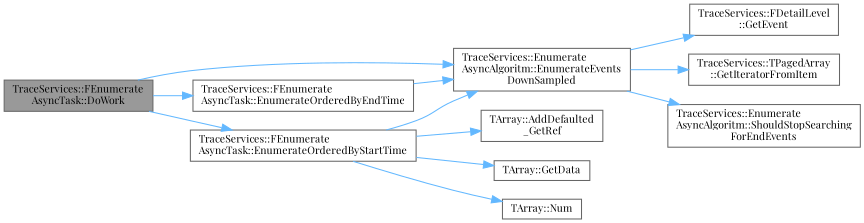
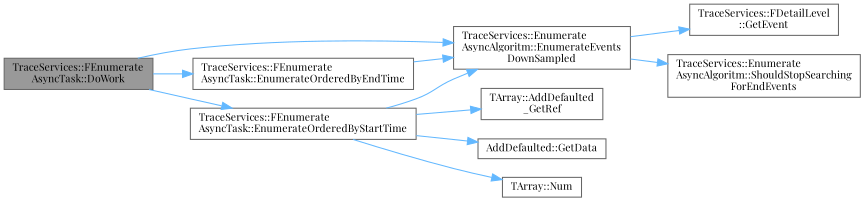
node "TraceServices::TPagedArray ::GetIteratorFromItem": removed
node "TArray::GetData": label "TArray::GetData" -> "AddDefaulted::GetData"
